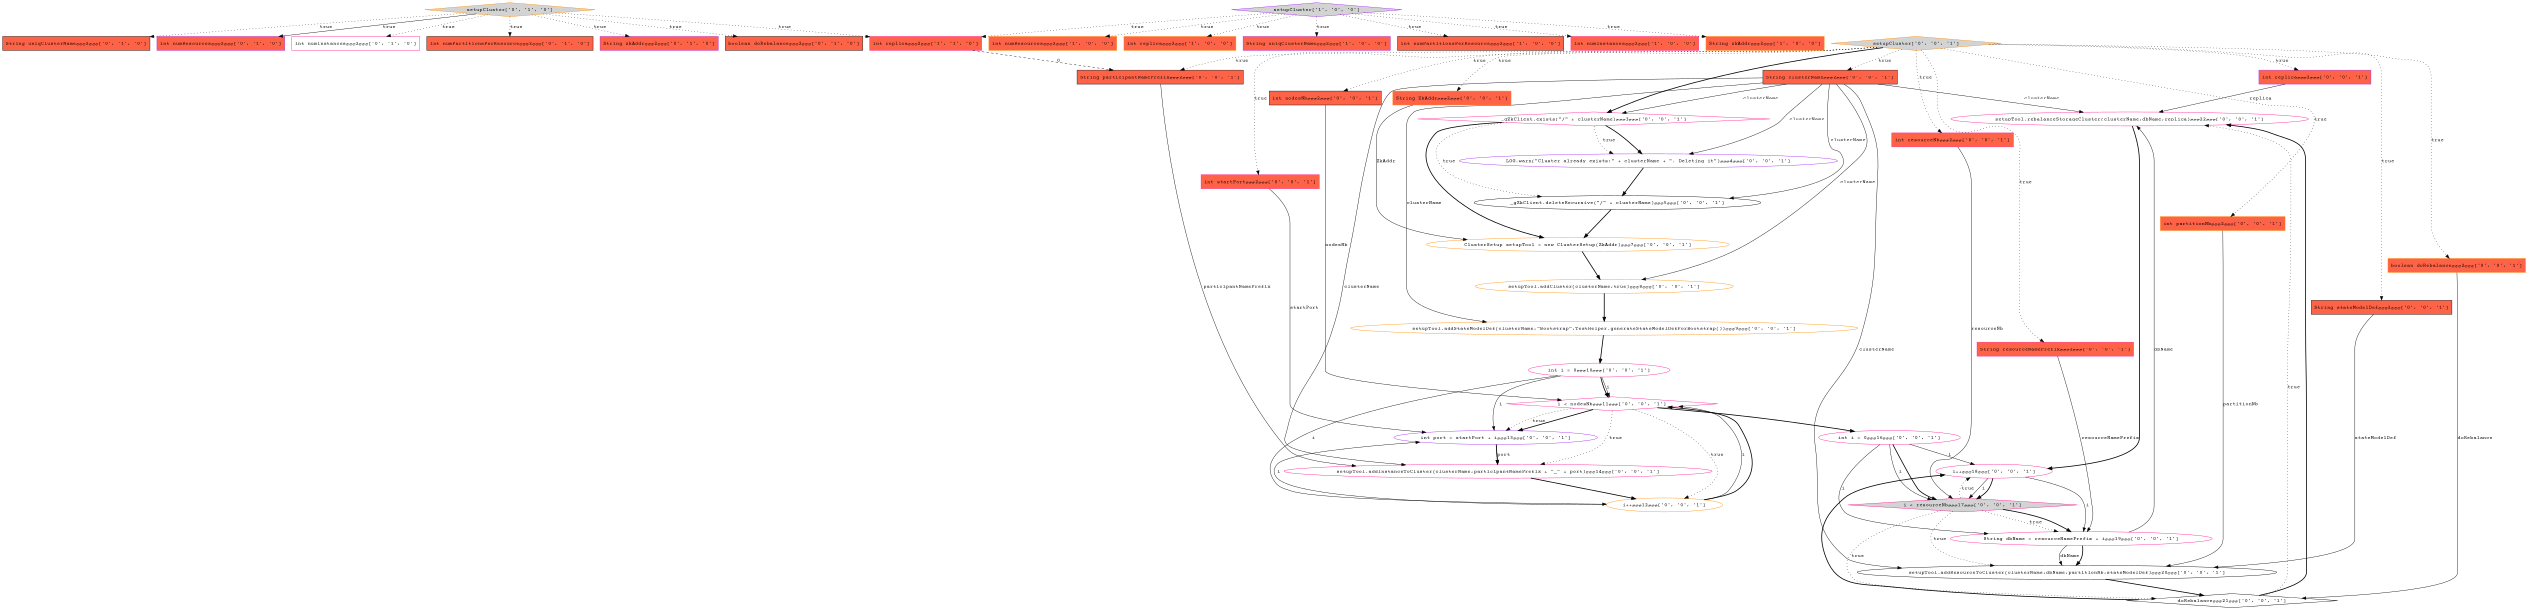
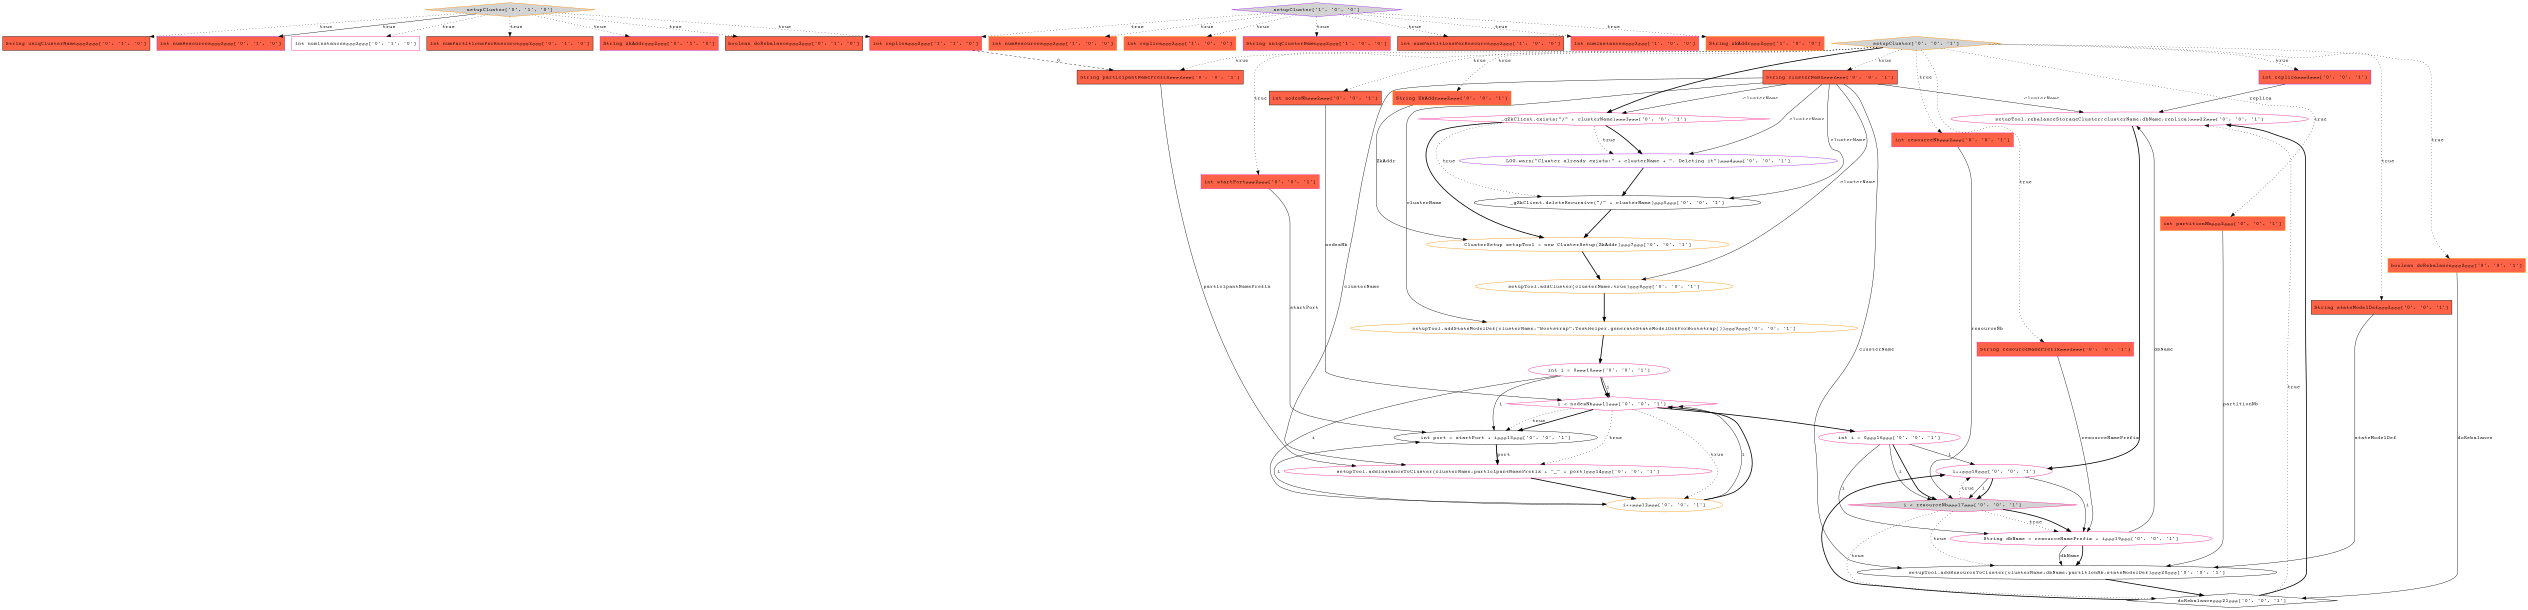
node "int port = startPort + i@@@13@@@['0', '0', '1']": color purple -> black
